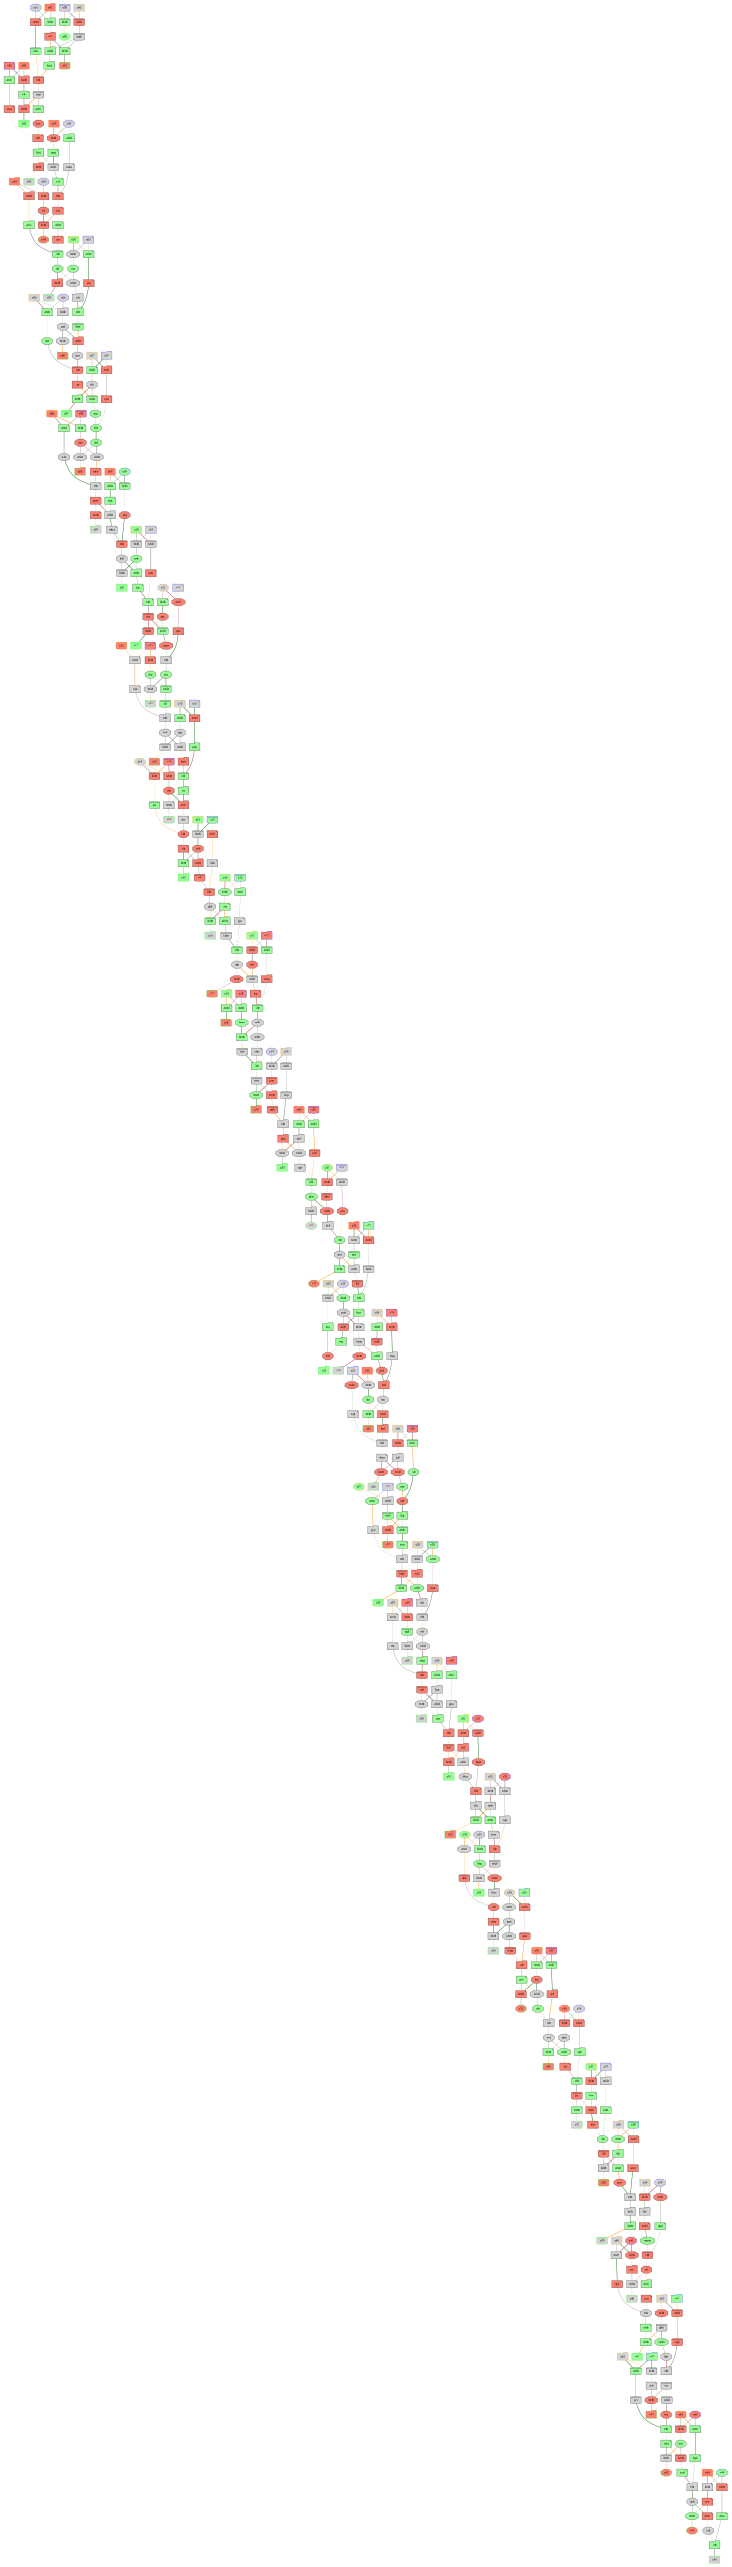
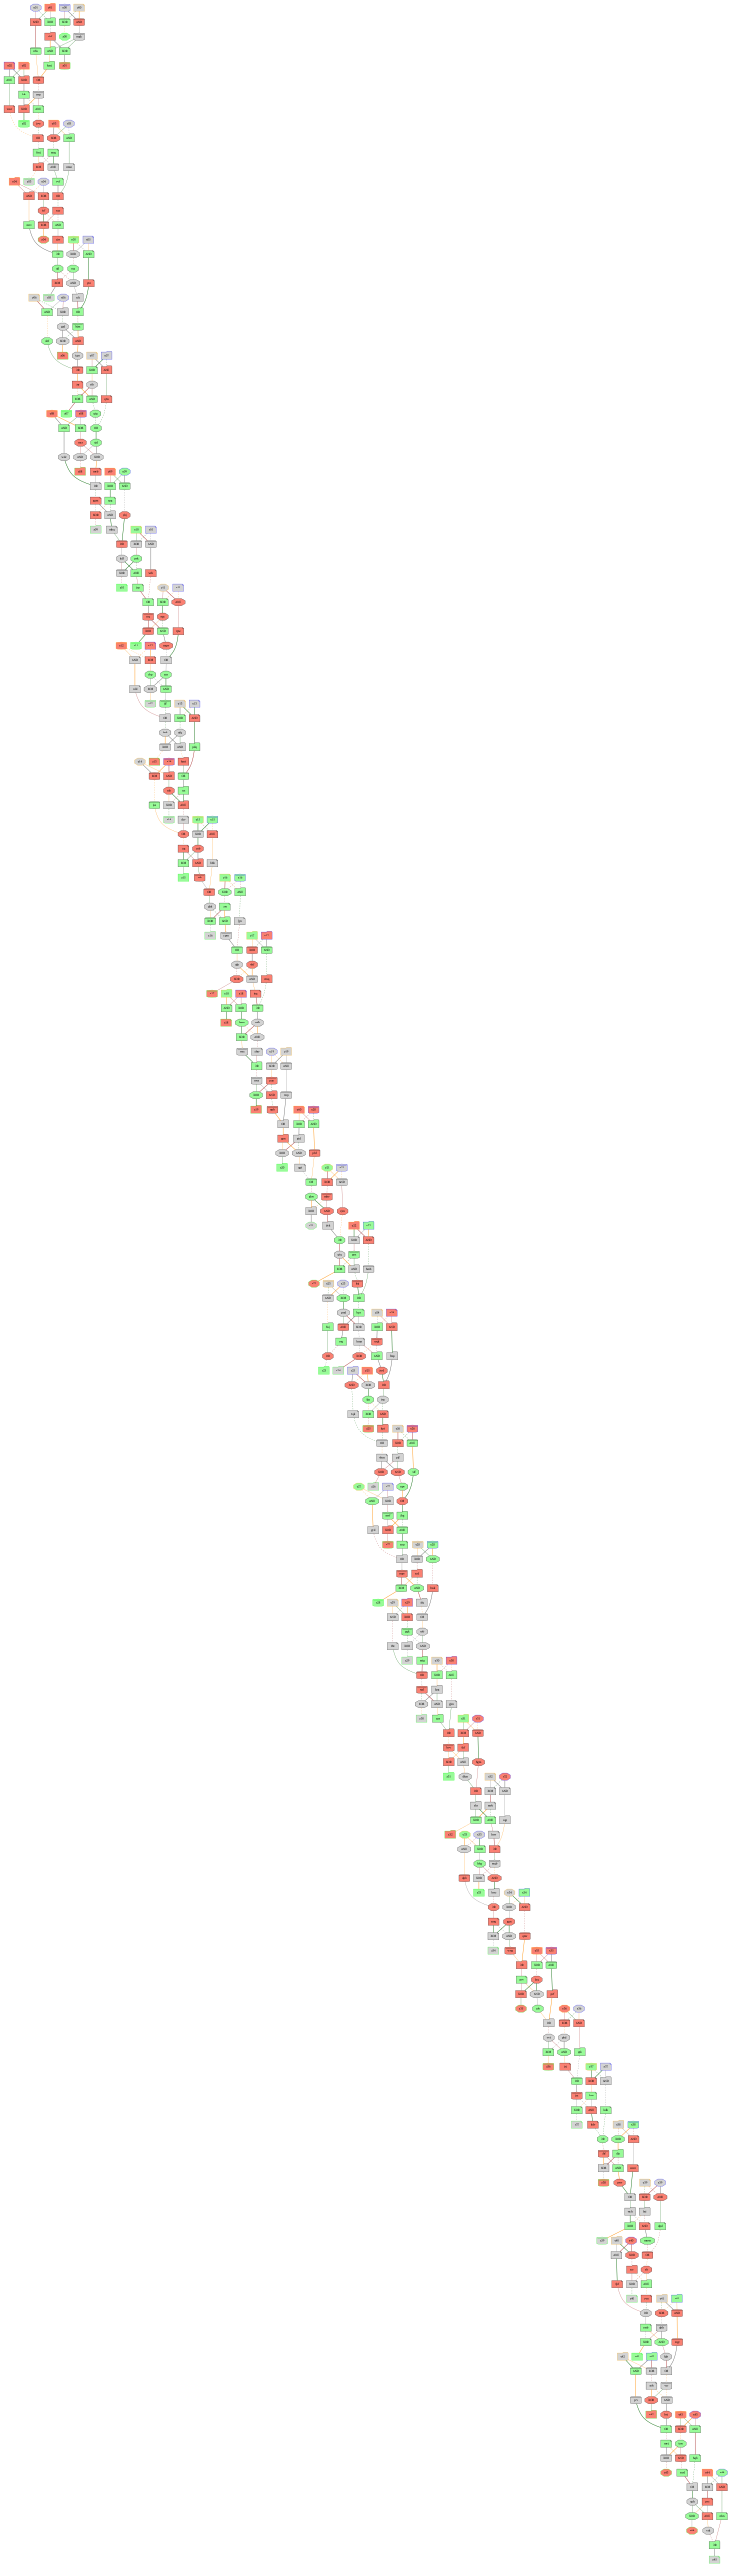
node "ggn": fillcolor lightgrey -> salmon
